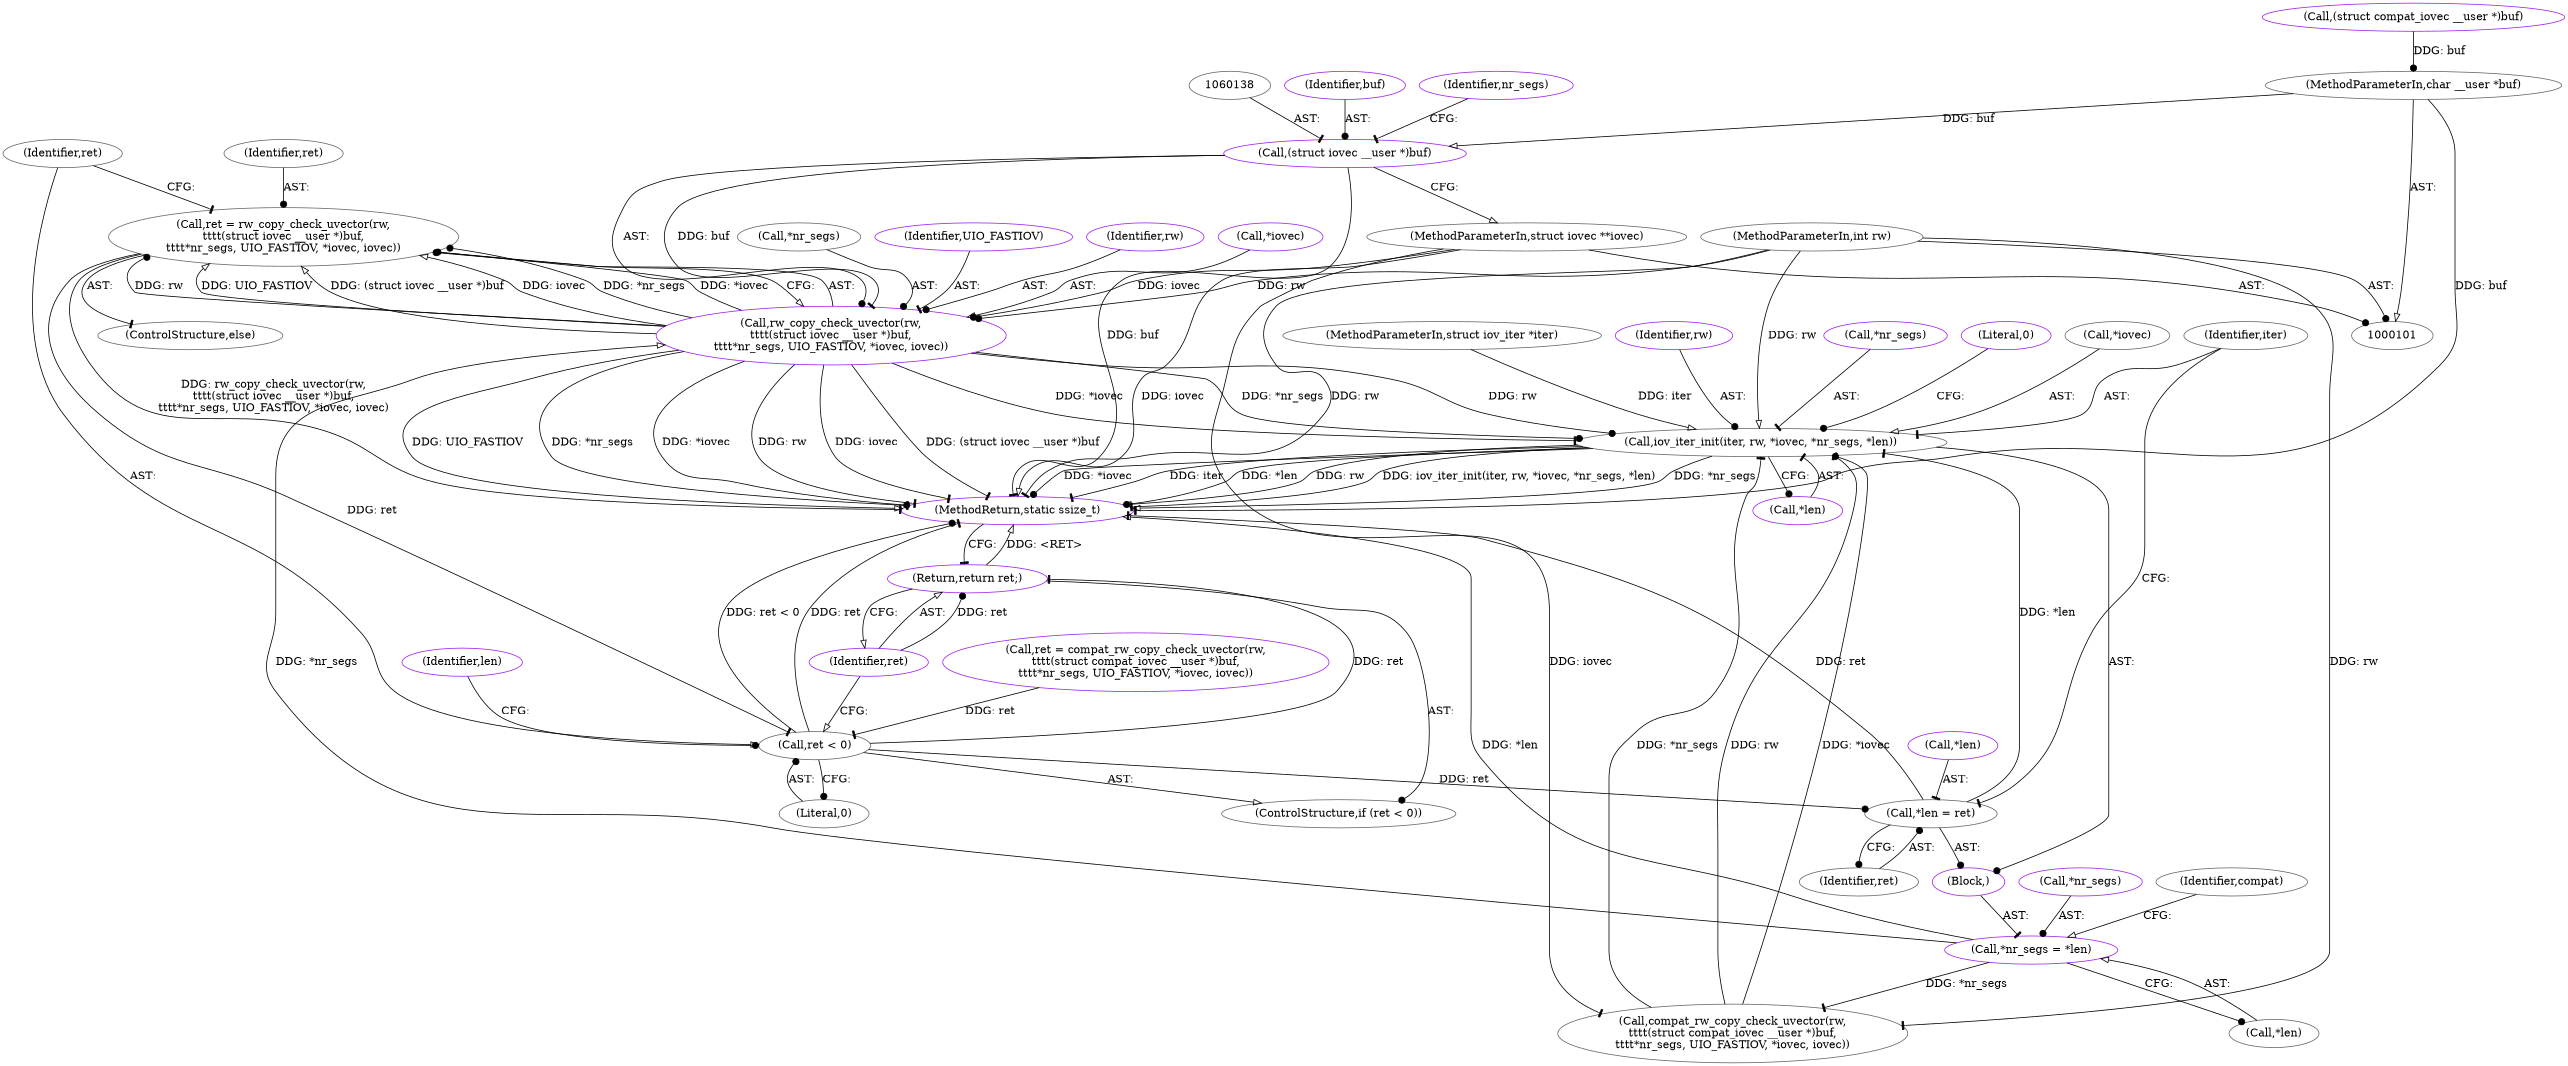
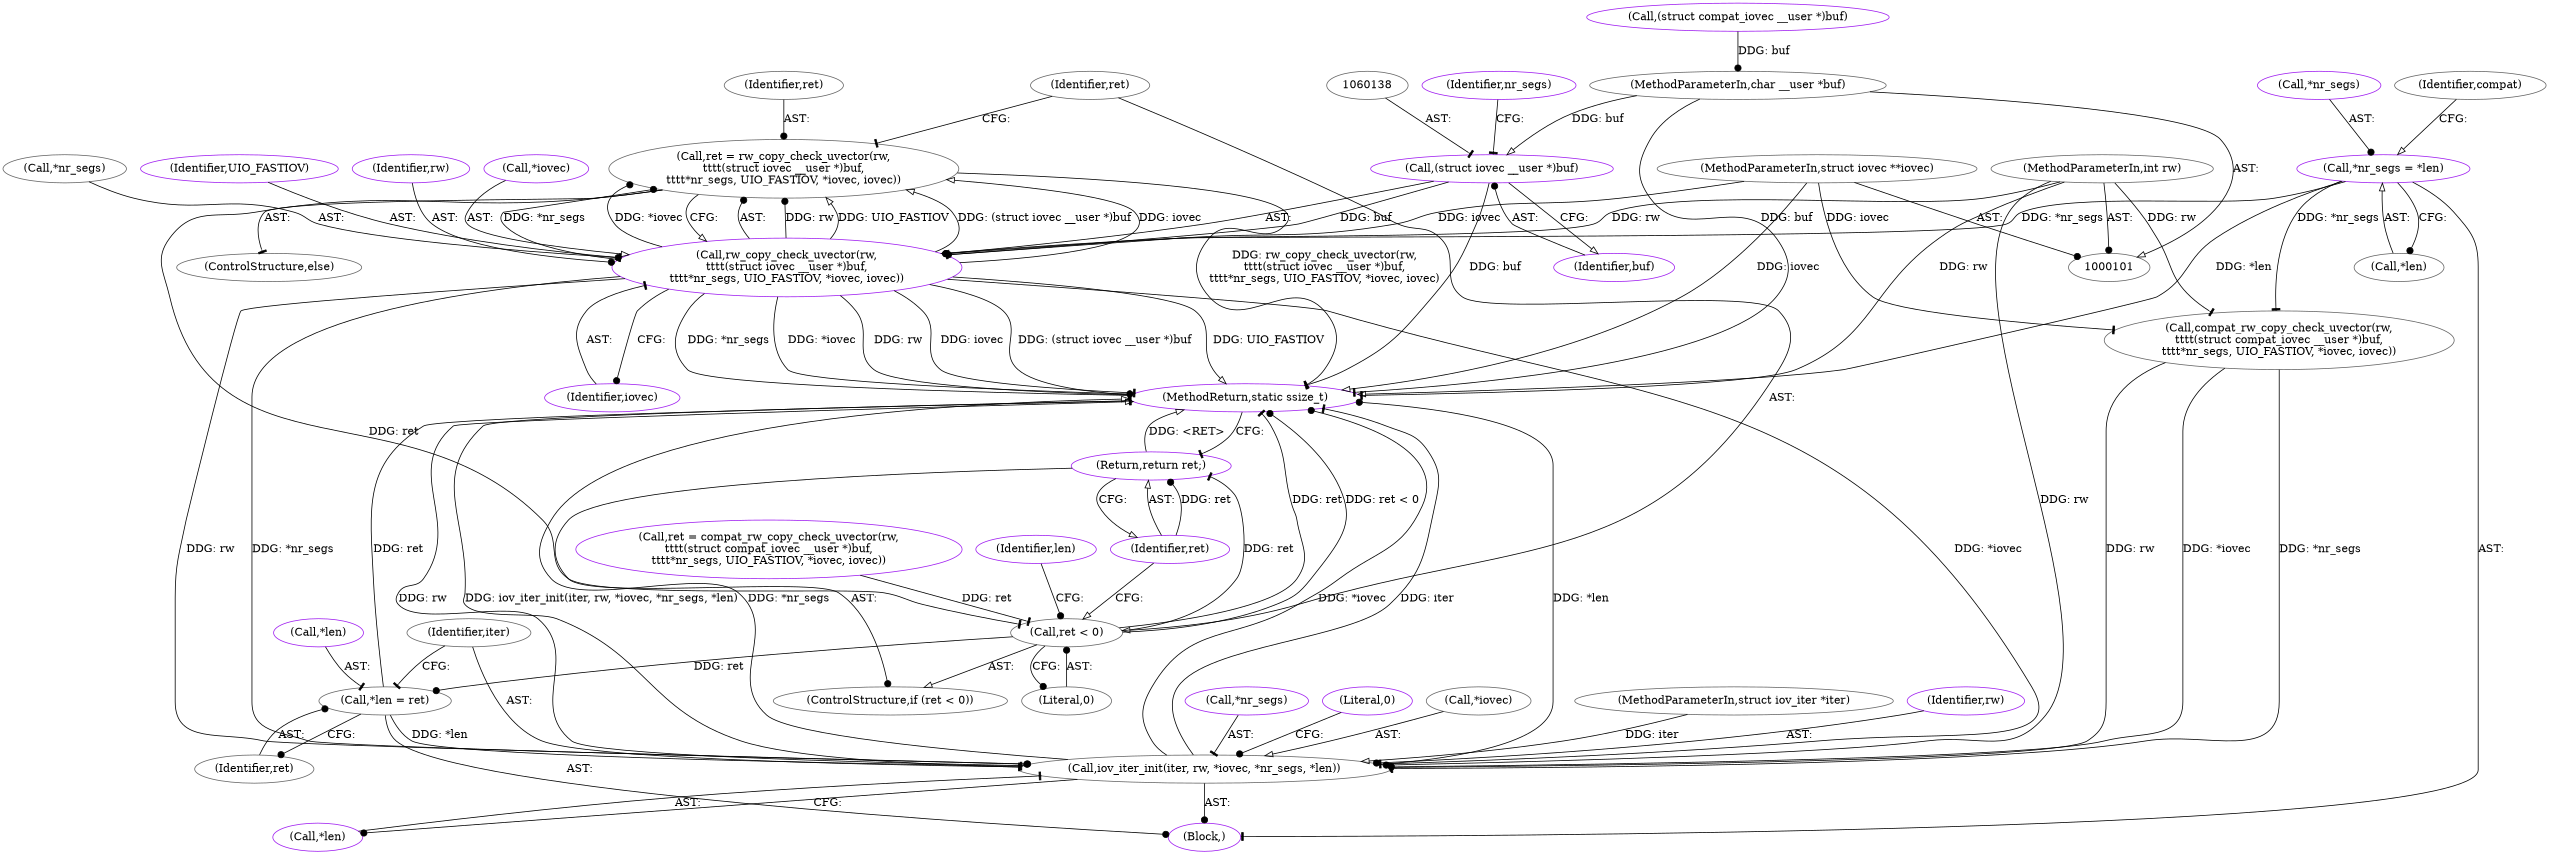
edge "(Call,(struct iovec __user *)buf)" -> "(MethodParameterIn,struct iovec **iovec)": now "(Call,(struct iovec __user *)buf)" -> "(Identifier,buf)"
edge "(MethodParameterIn,int rw)" -> "(Call,iov_iter_init(iter, rw, *iovec, *nr_segs, *len))": arrowhead onormal -> dot
node "(Identifier,iovec)": added
edge "(Block,)" -> "(Call,*nr_segs = *len)": reversed
